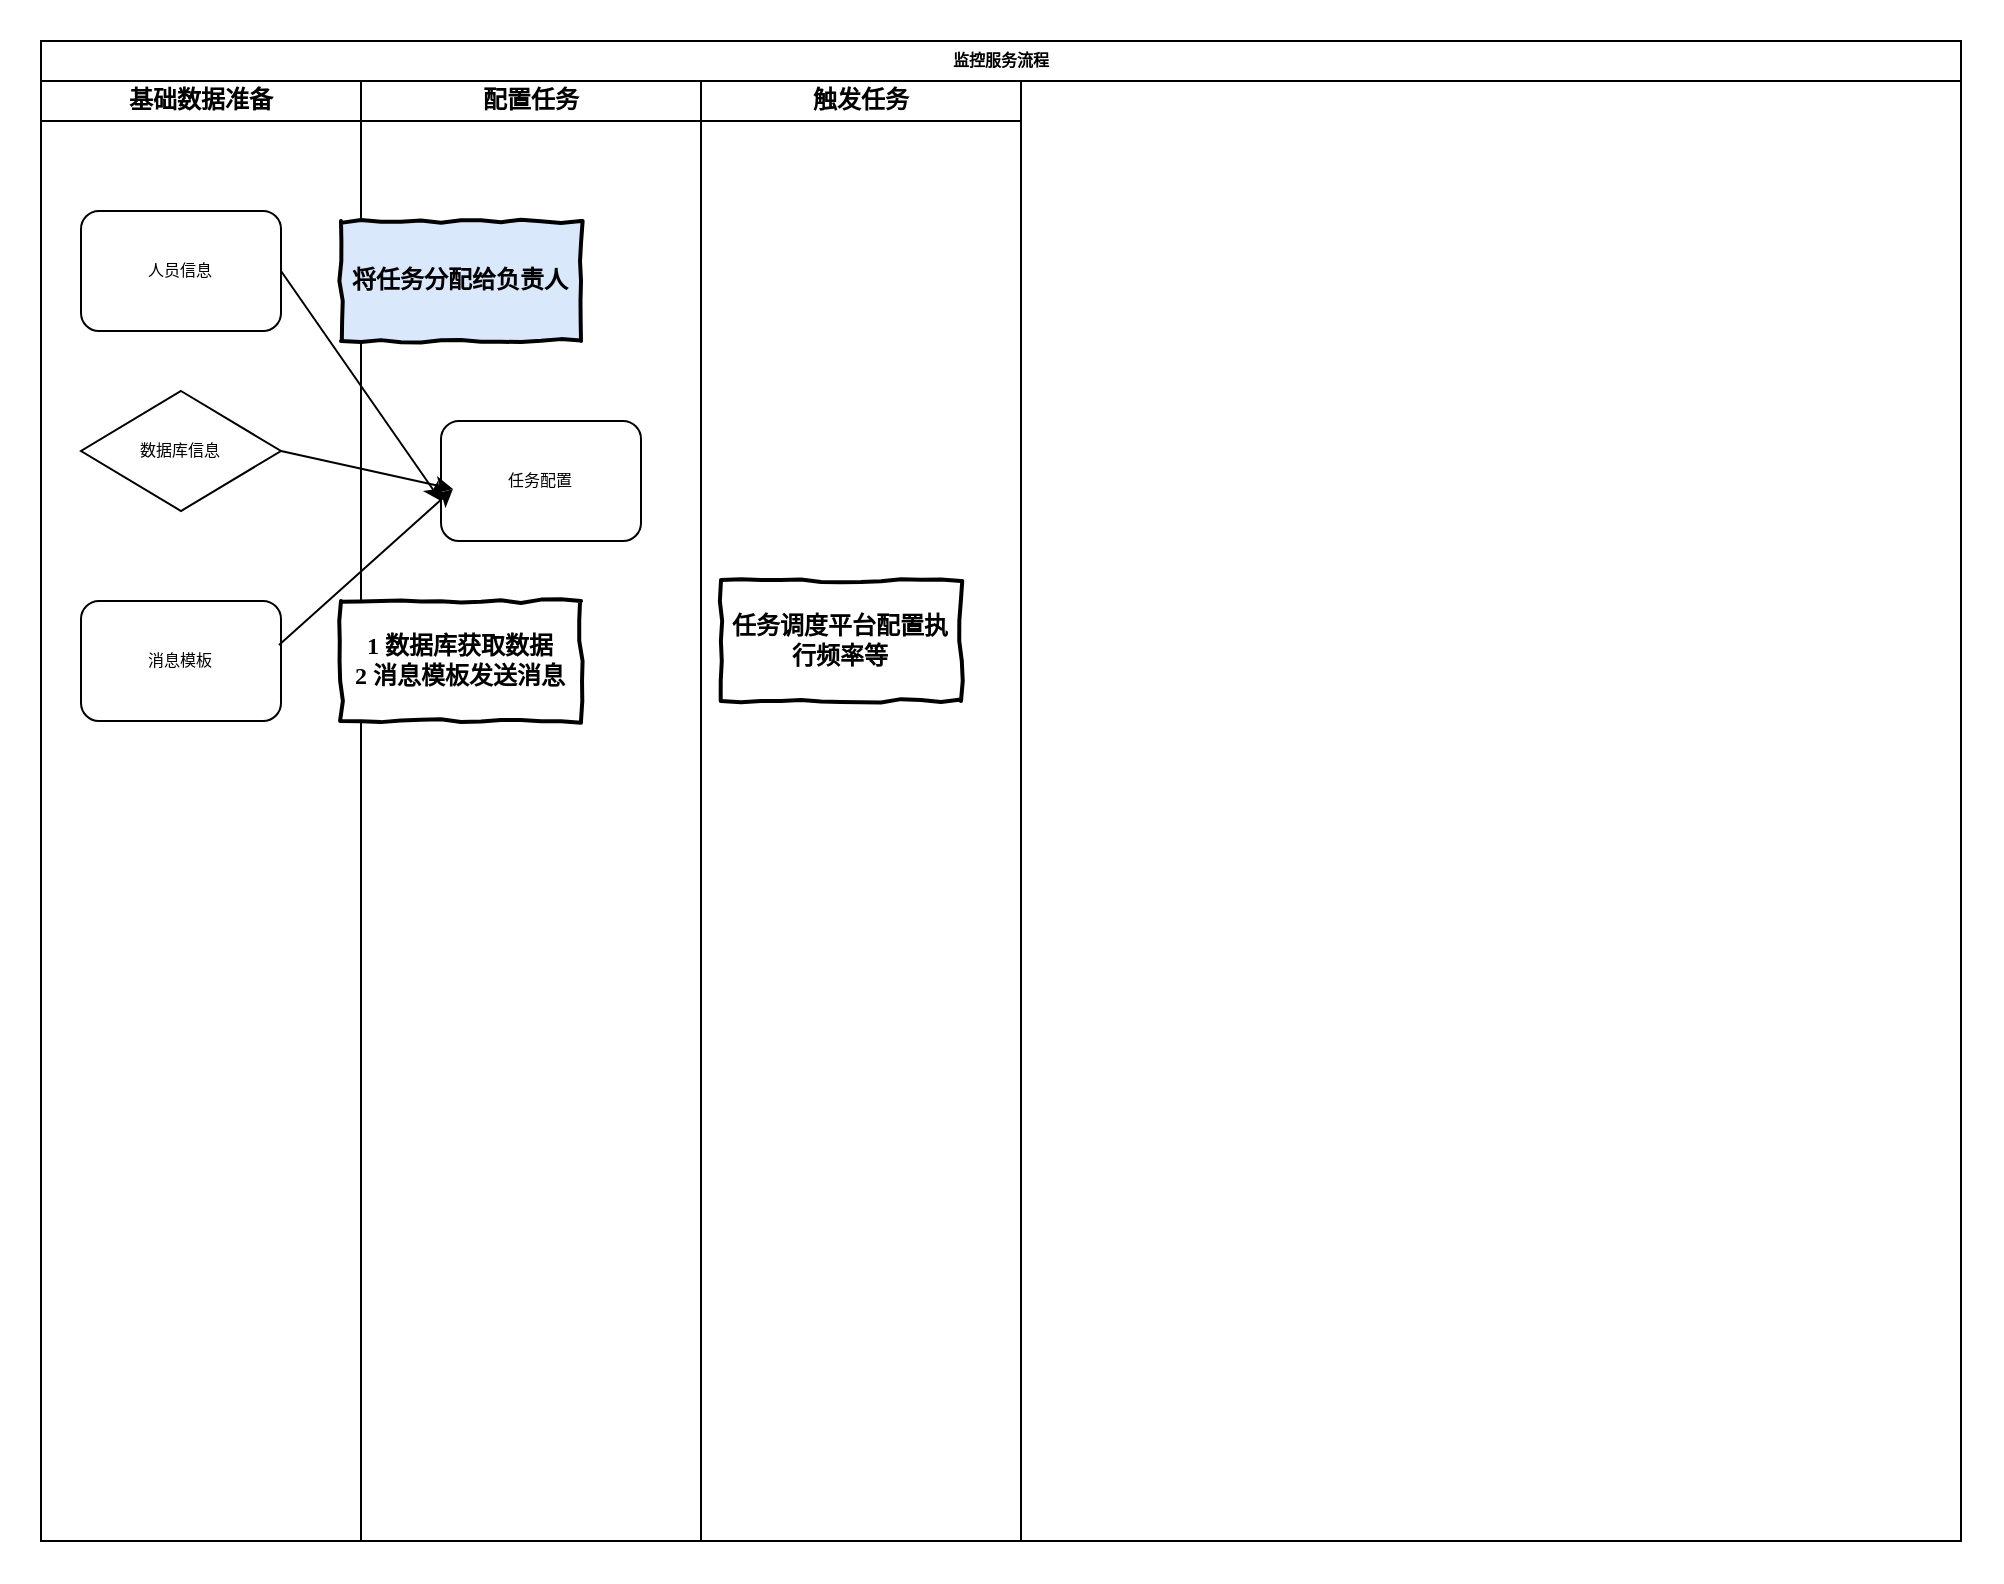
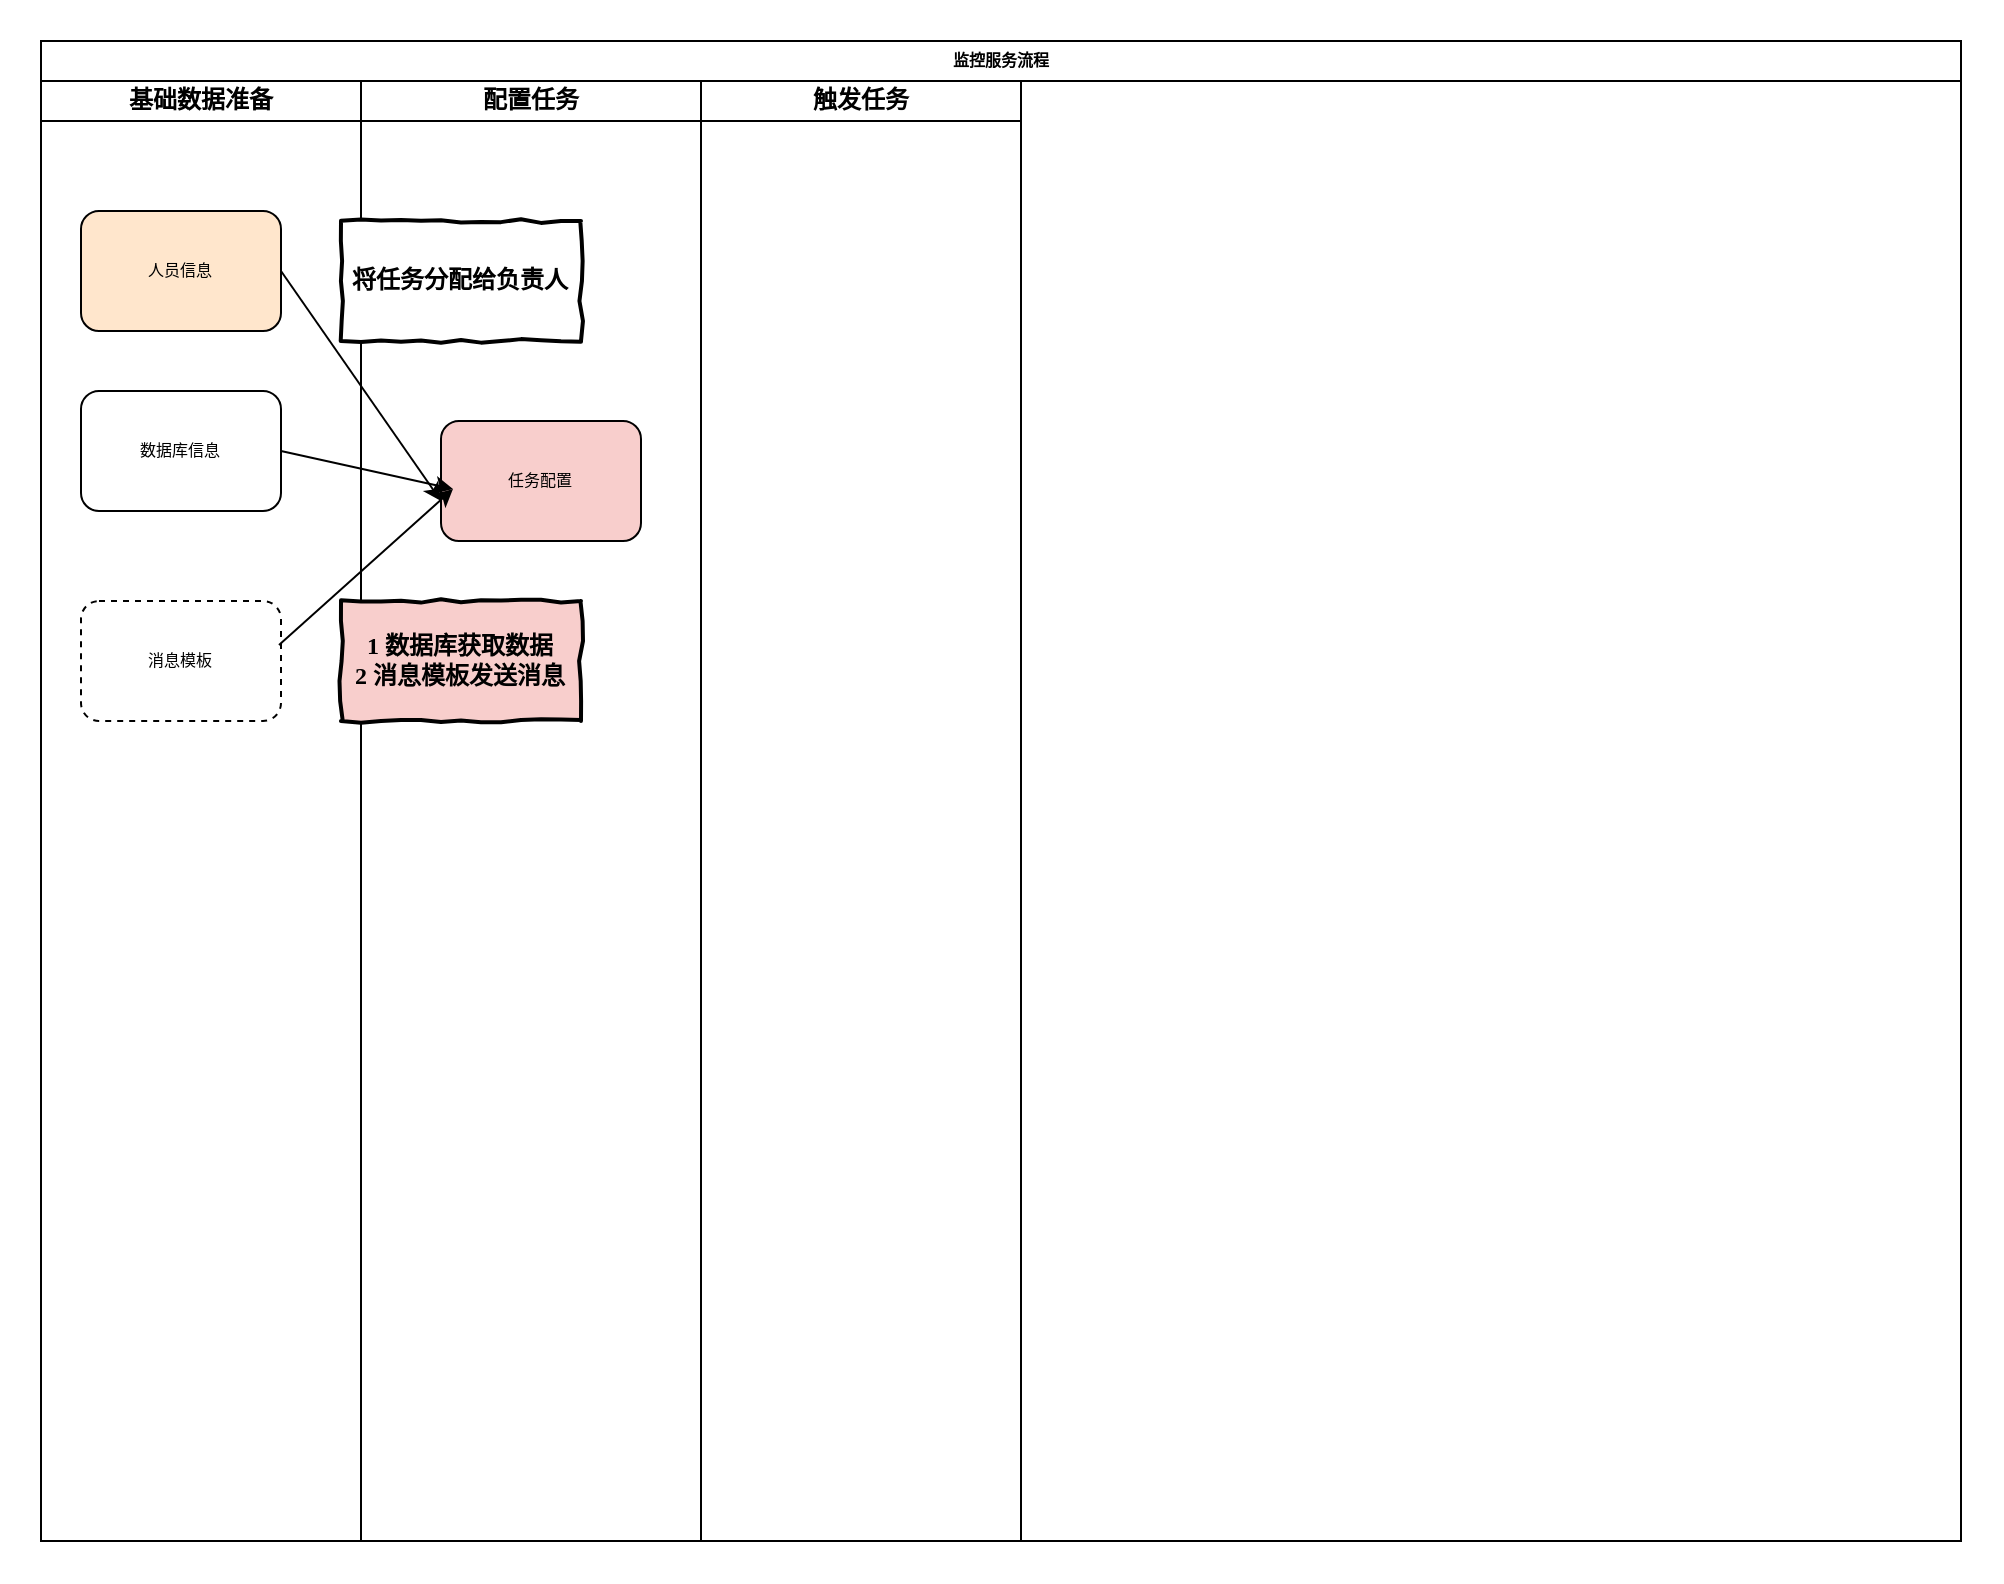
node "人员信息": fillcolor #ffffff -> #ffe6cc
node "将任务分配给负责人": fillcolor #dae8fc -> #ffffff
node "数据库信息": shape diamond -> rounded rectangle
node "任务配置": fillcolor #ffffff -> #f8cecc
node "任务调度平台配置执行频率等": removed
node "消息模板": style solid -> dashed
node "1 数据库获取数据 2 消息模板发送消息": fillcolor #ffffff -> #f8cecc
